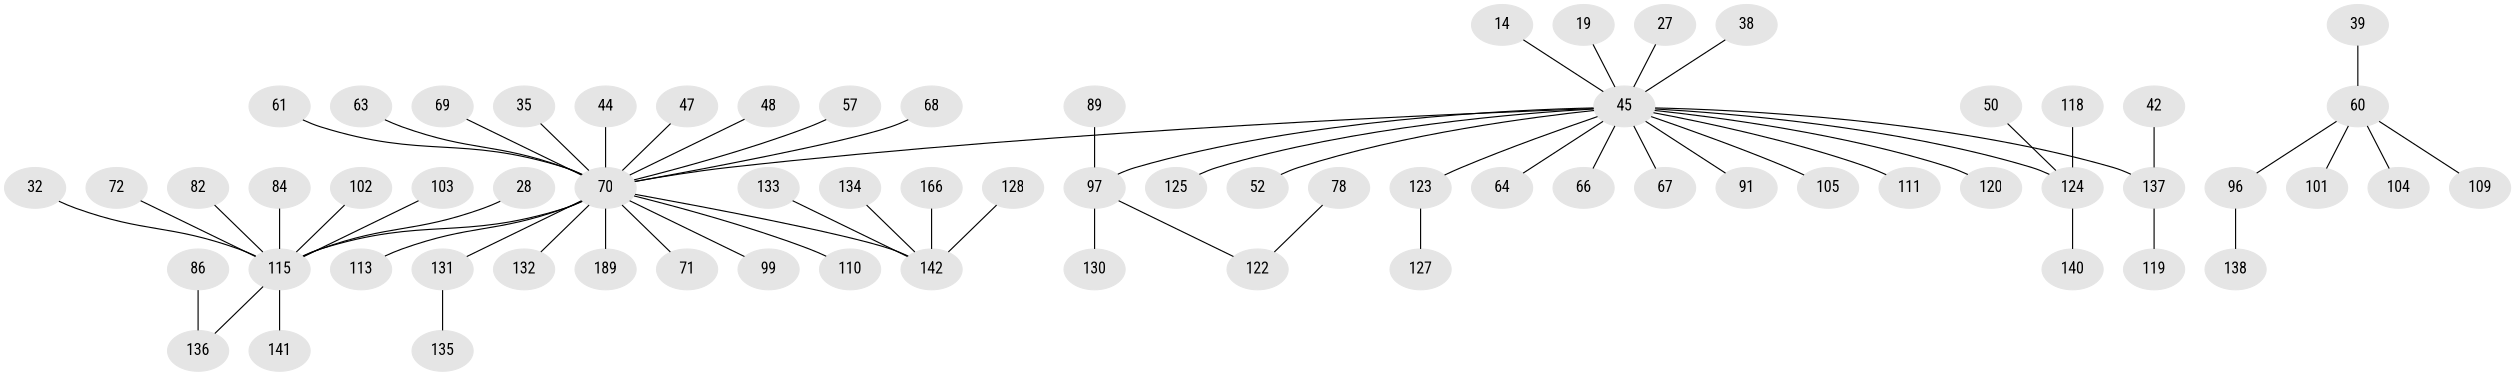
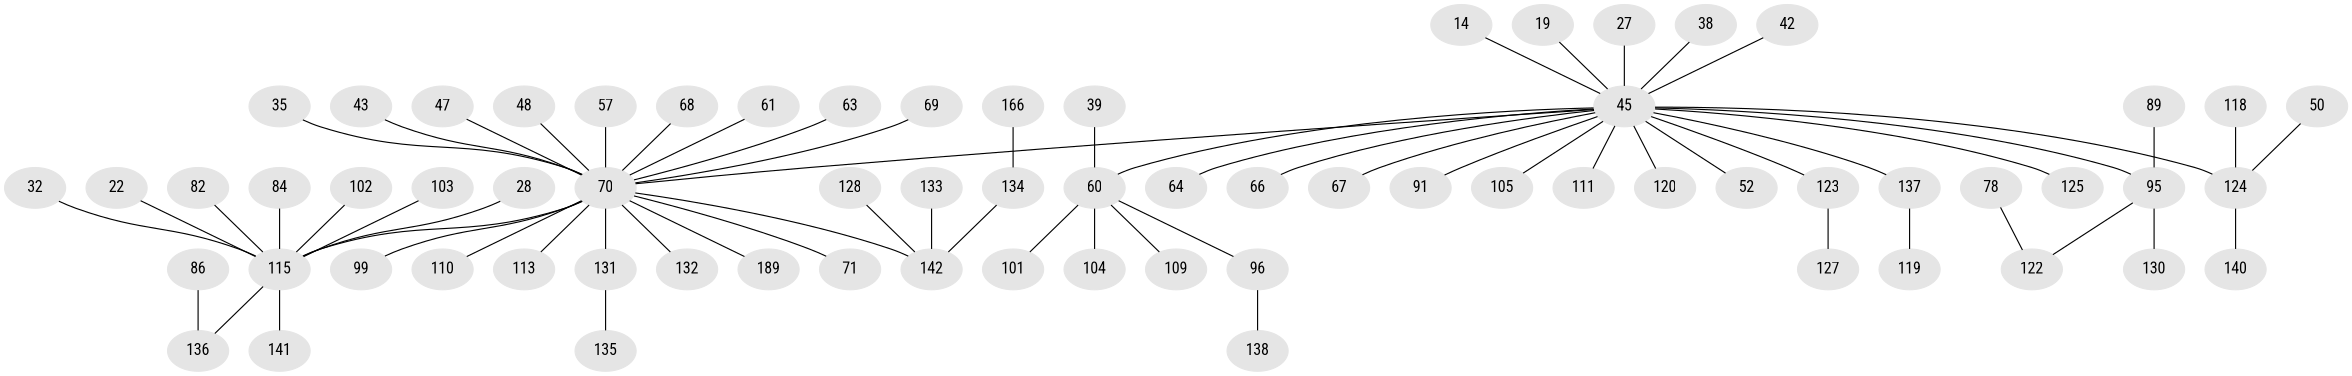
node "44": label "44" -> "43"
edge "45" -- "60": added
edge "42" -- "137": now "42" -- "45"
node "72": label "72" -> "22"
node "97": label "97" -> "95"
edge "166" -- "142": now "166" -- "134"
